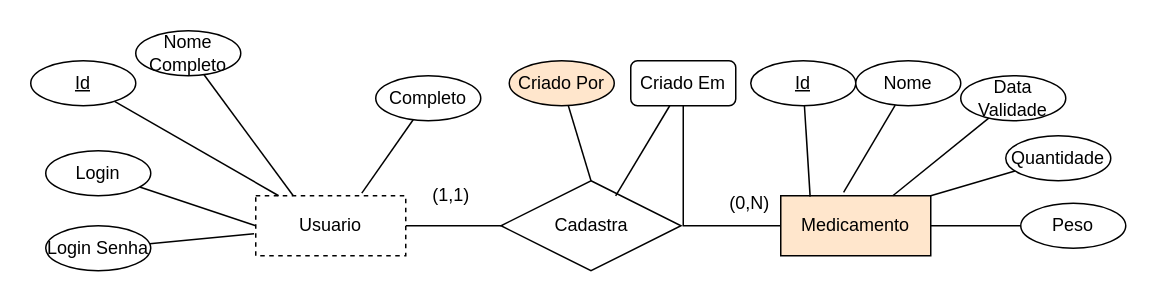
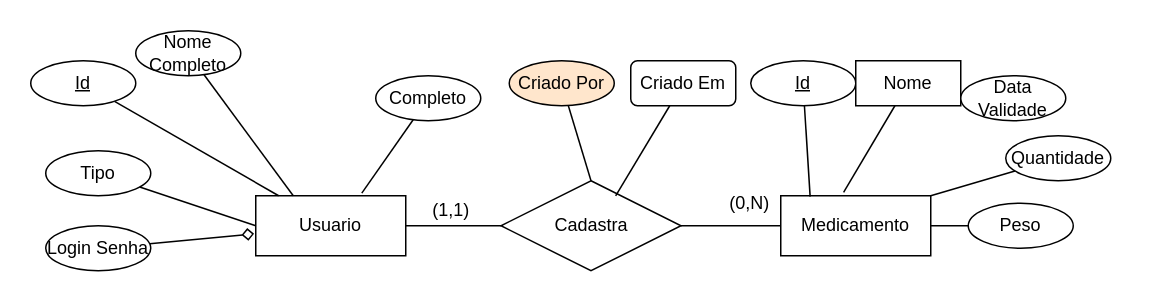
node "Nome": shape ellipse -> rectangle
edge "Data Validade" -- "Medicamento": removed
edge "Criado Em" -- "Medicamento": now "Cadastra" -- "Medicamento"
node "Login": label "Login" -> "Tipo"
node "(1,1)": moved (451, 196) -> (451, 211)
node "Usuario": style dashed -> solid
node "Medicamento": fillcolor #ffe6cc -> #ffffff
node "Peso": moved (1073, 226) -> (1021, 226)
edge "Usuario" -- "Login Senha": arrowhead none -> diamond
